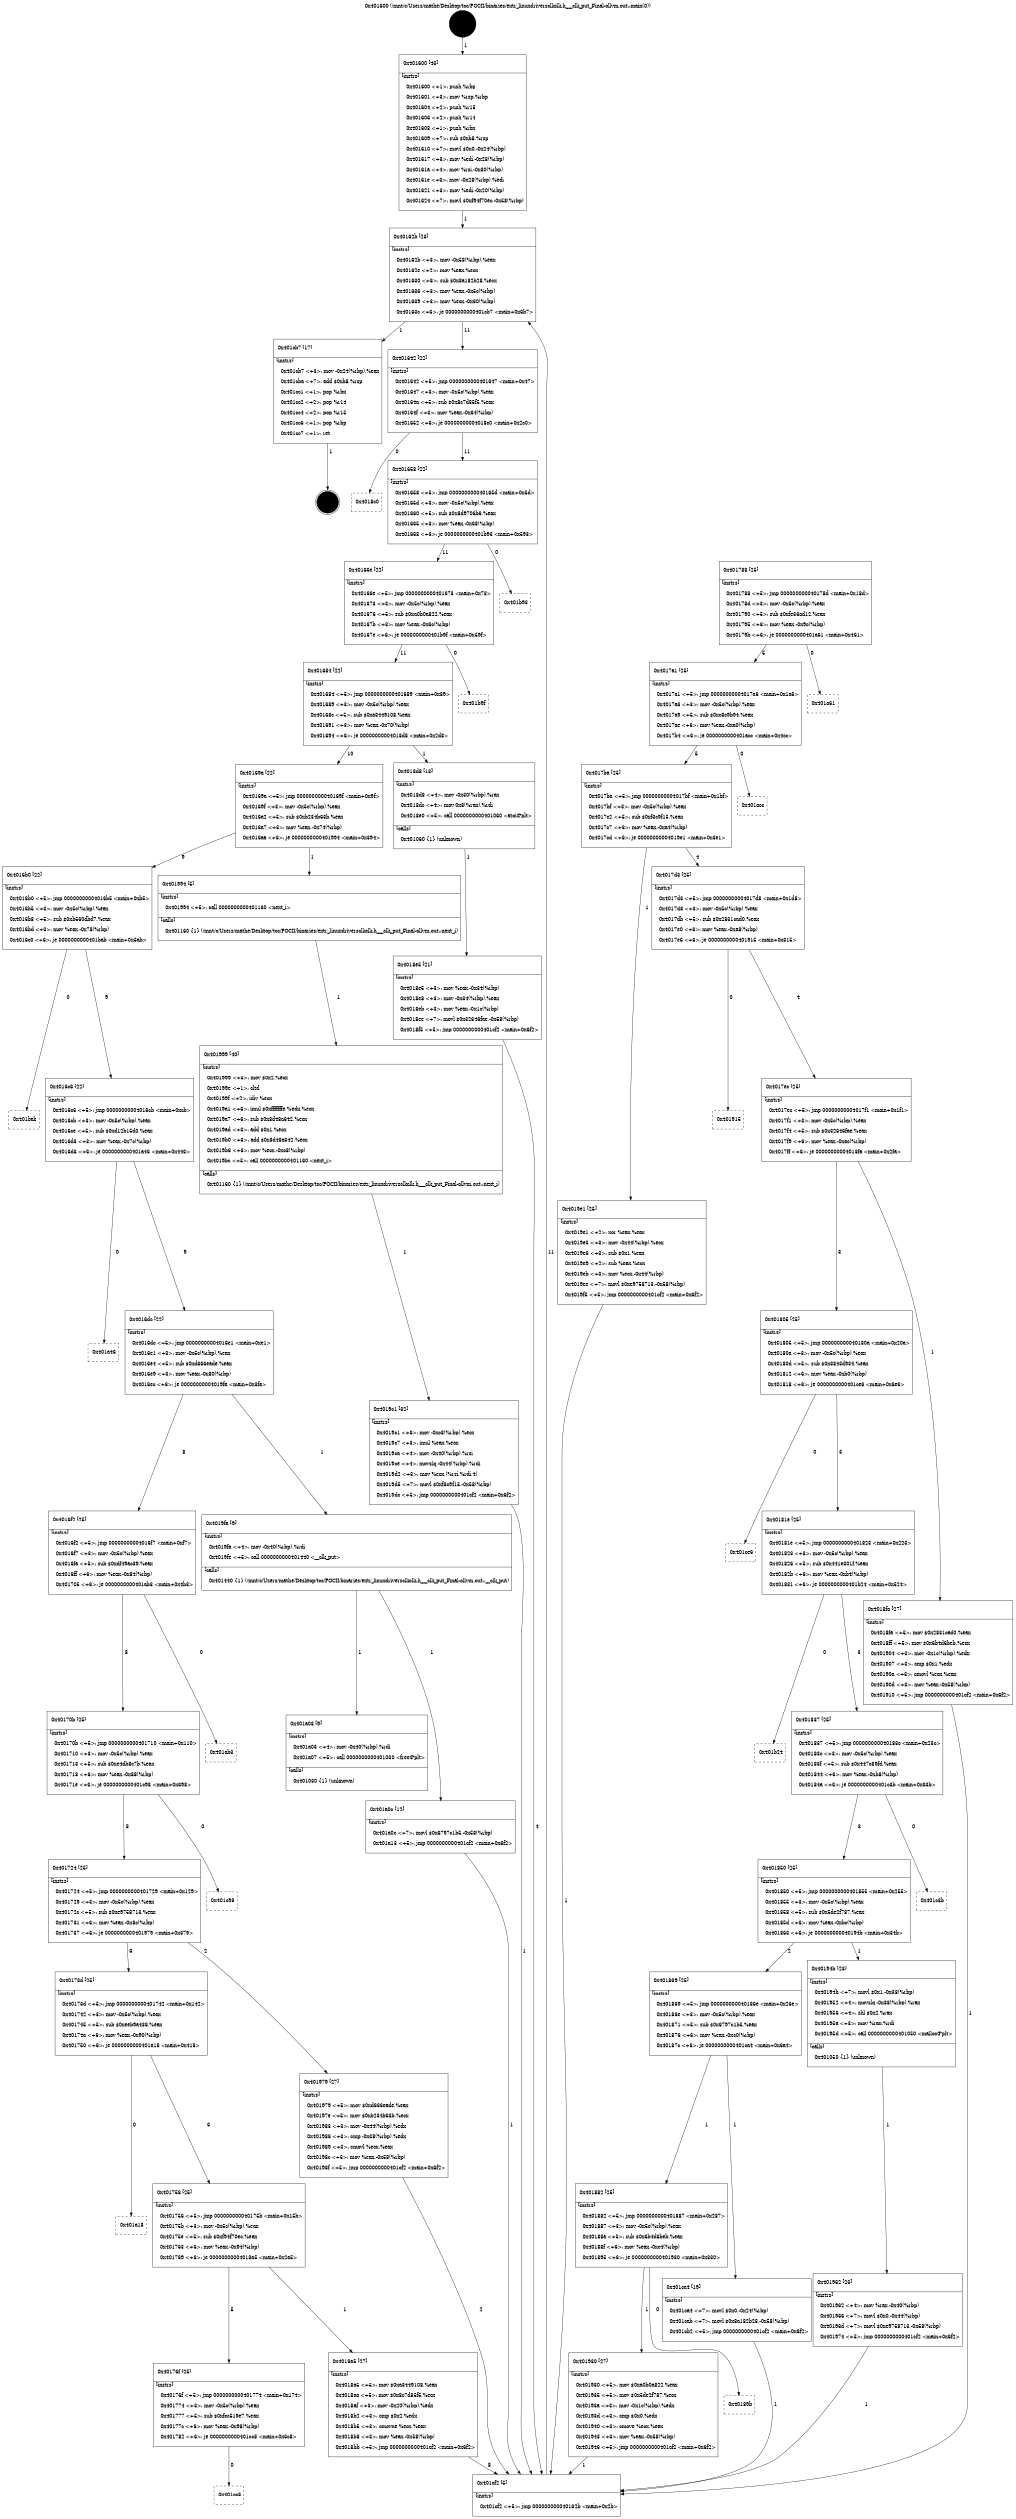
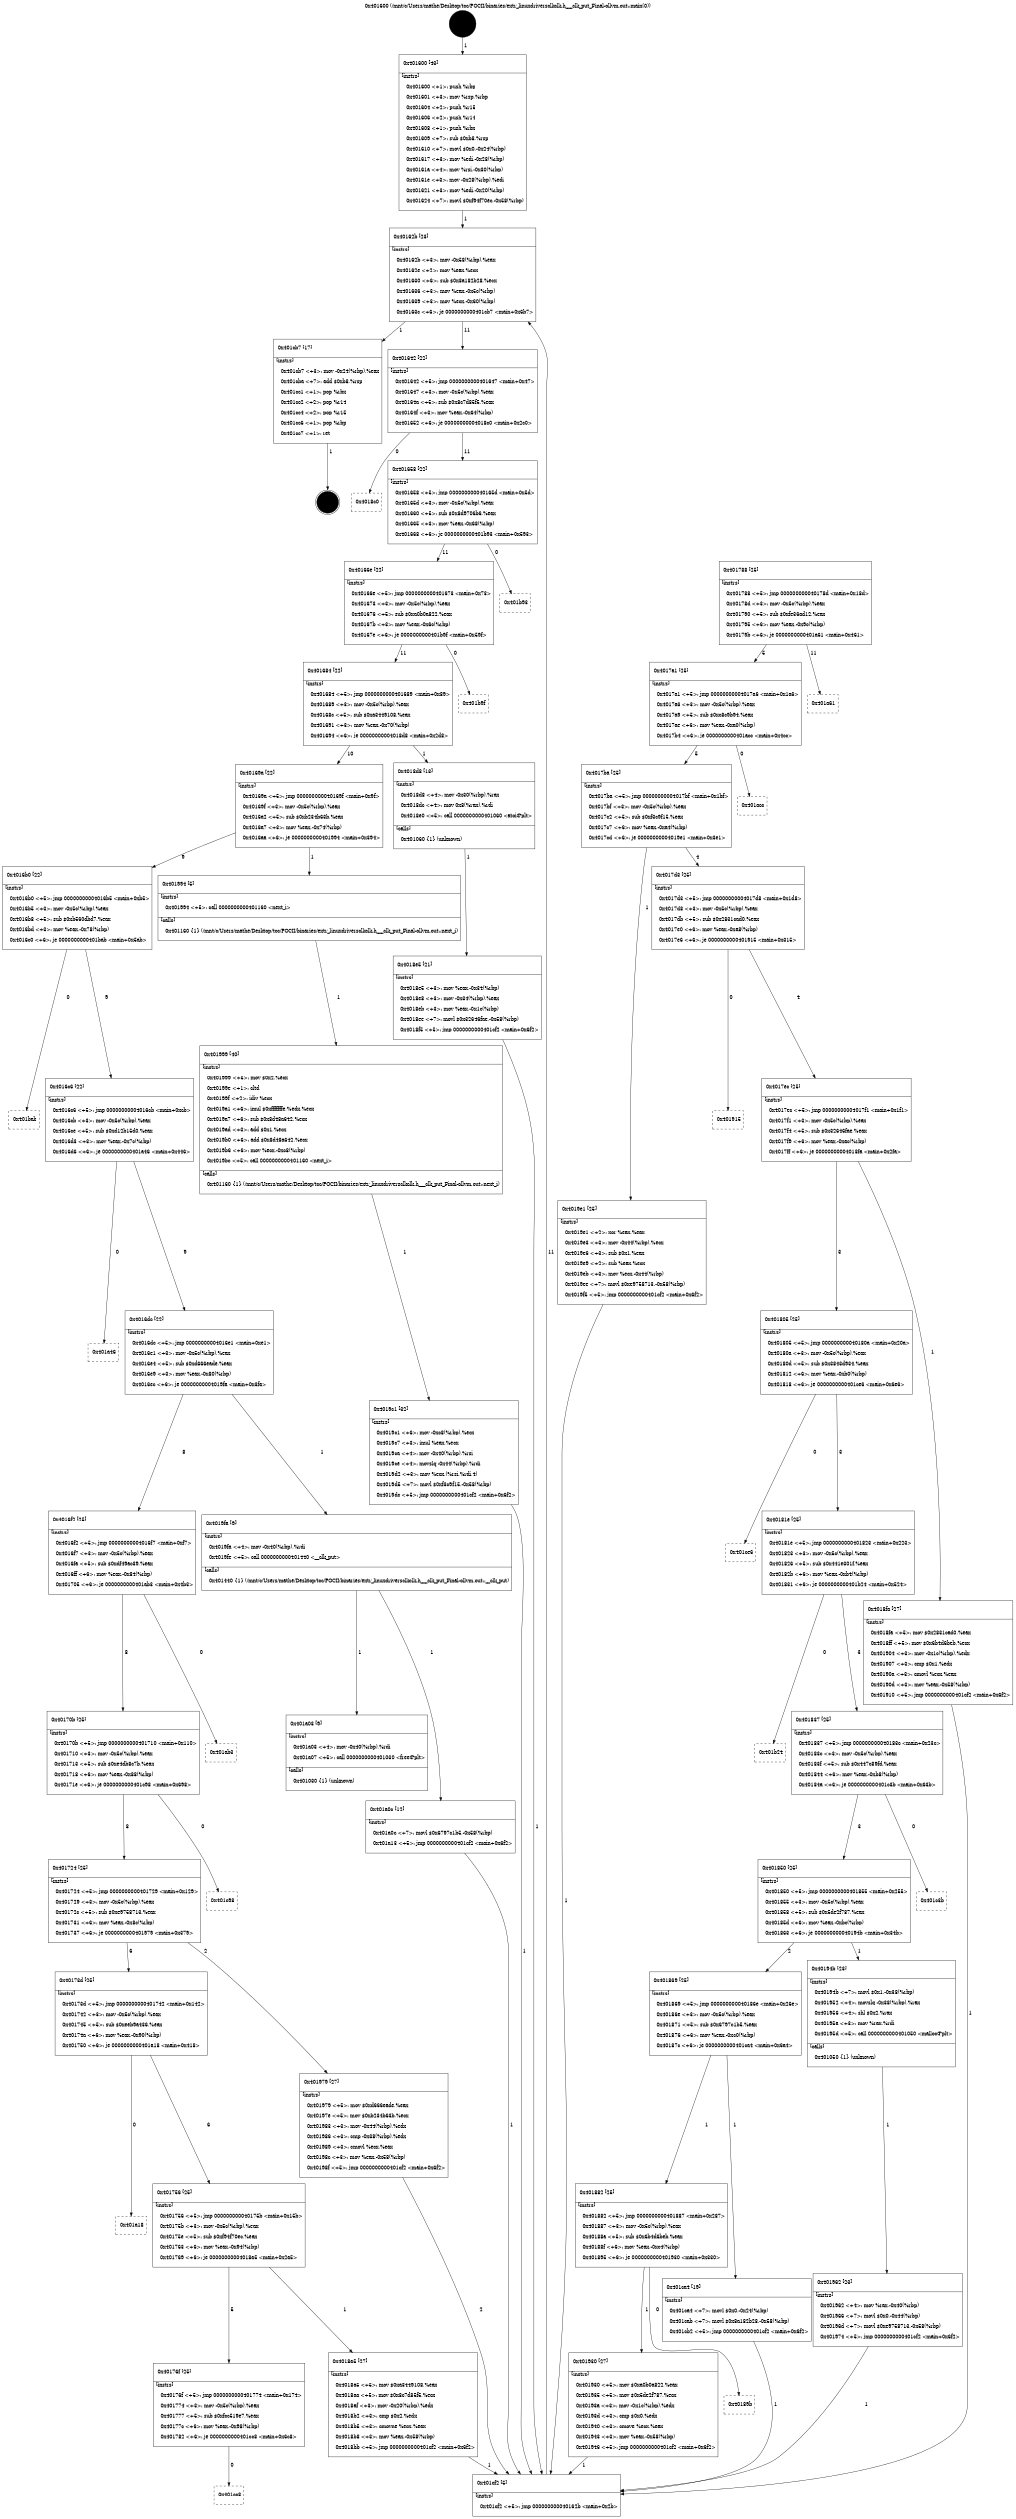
edge "0x401788 [25]" -> "0x401a61": label " 0" -> " 11"
edge "0x4018e5 [21]" -> "0x401cf2 [5]": label " 4" -> " 1"
edge "0x4018a5 [27]" -> "0x401cf2 [5]": label " 8" -> " 1"
